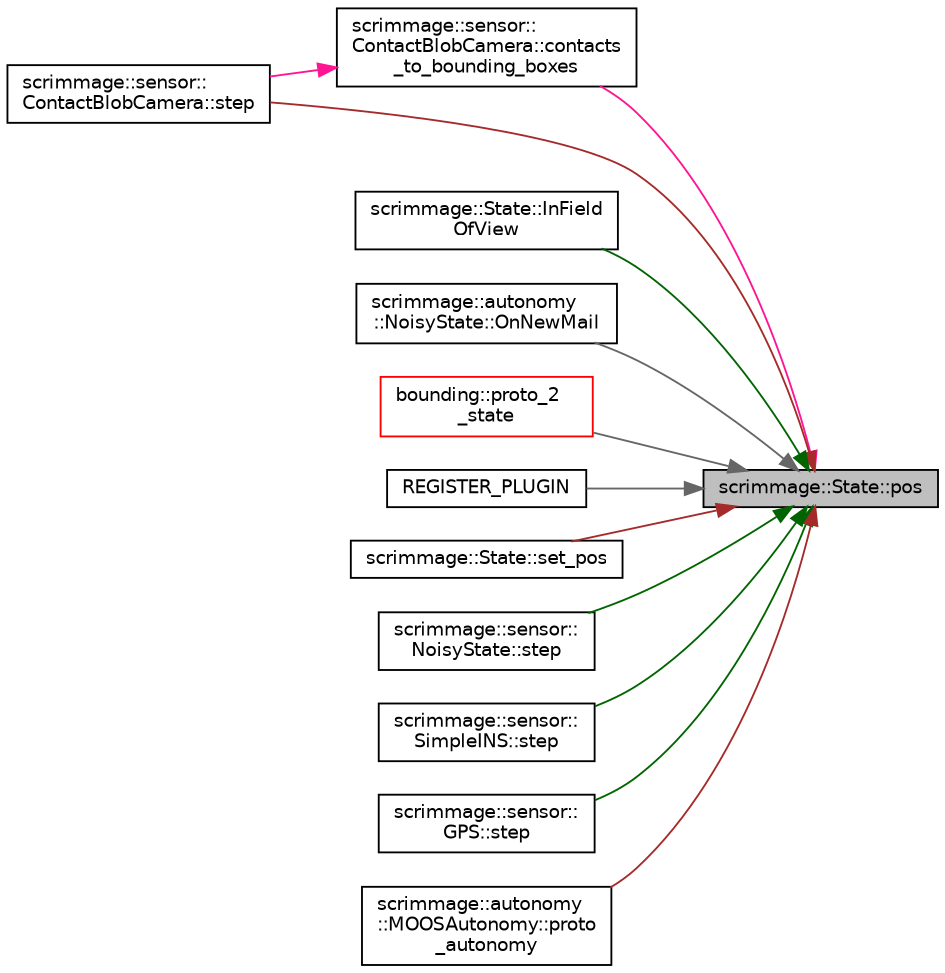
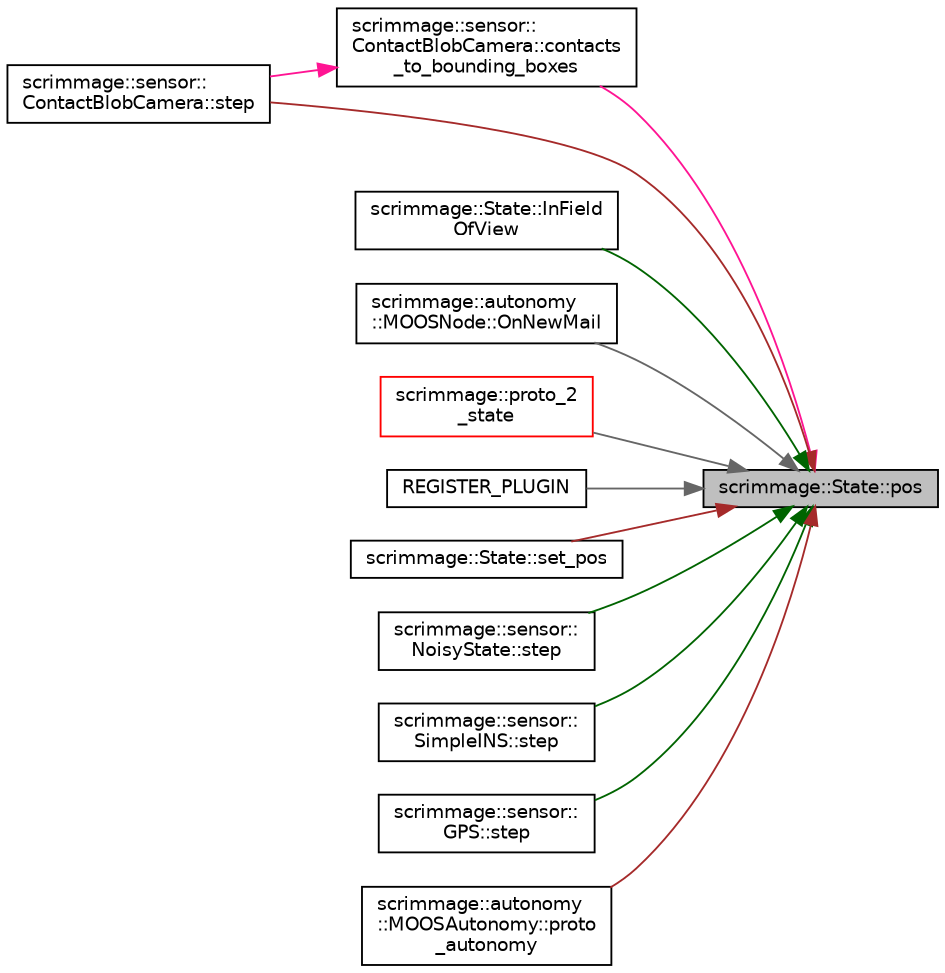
node "scrimmage::autonomy ::NoisyState::OnNewMail": label "scrimmage::autonomy ::NoisyState::OnNewMail" -> "scrimmage::autonomy ::MOOSNode::OnNewMail"
node "bounding::proto_2 _state": label "bounding::proto_2 _state" -> "scrimmage::proto_2 _state"
